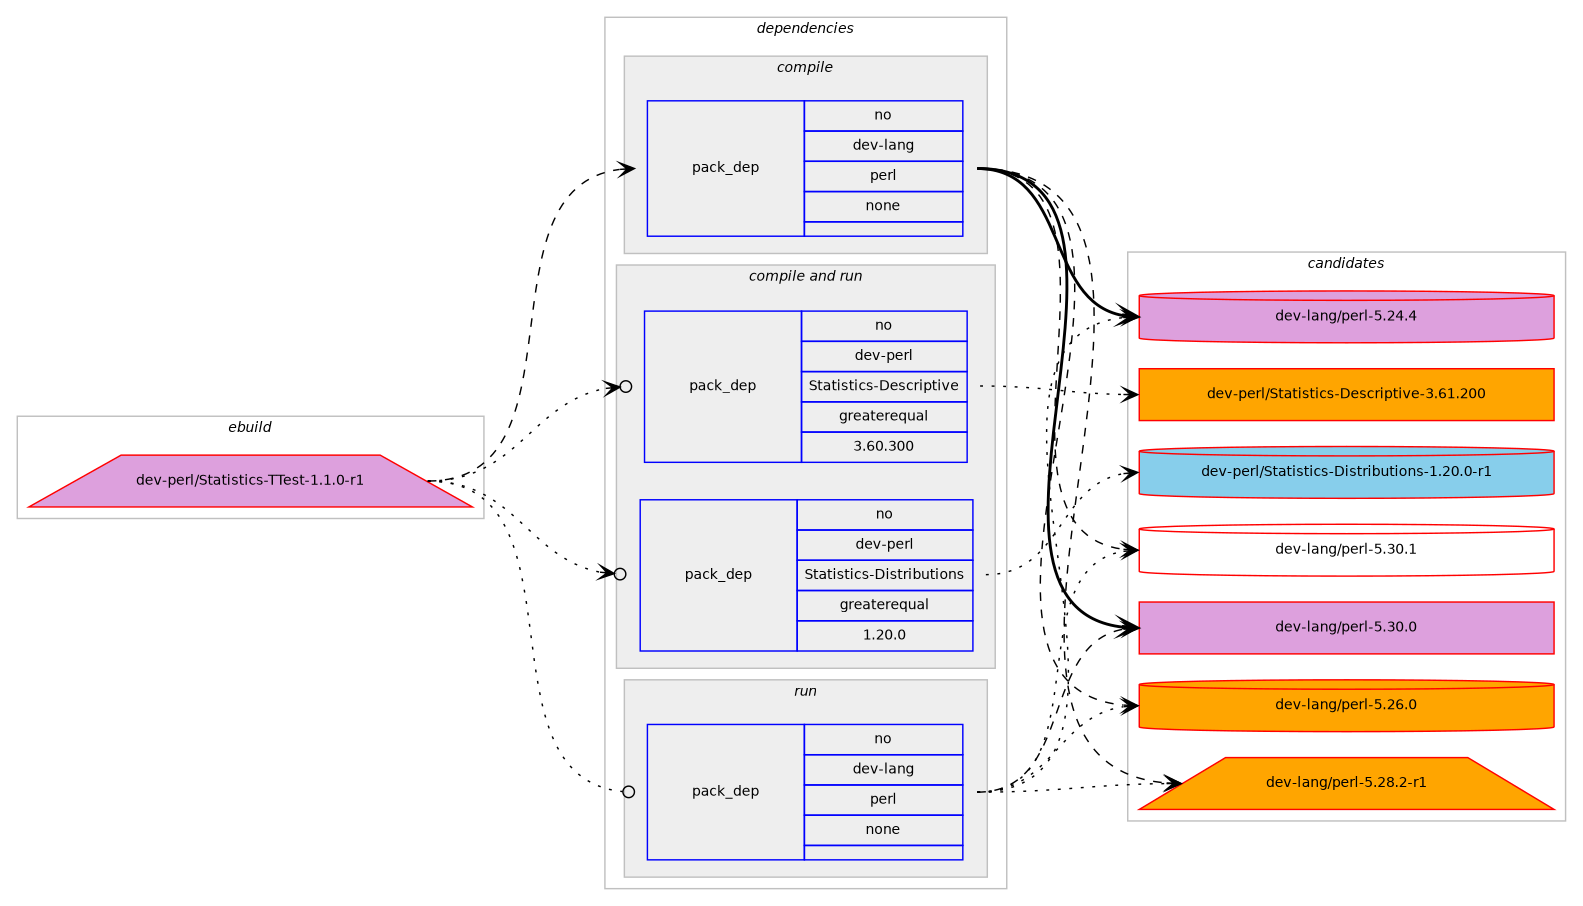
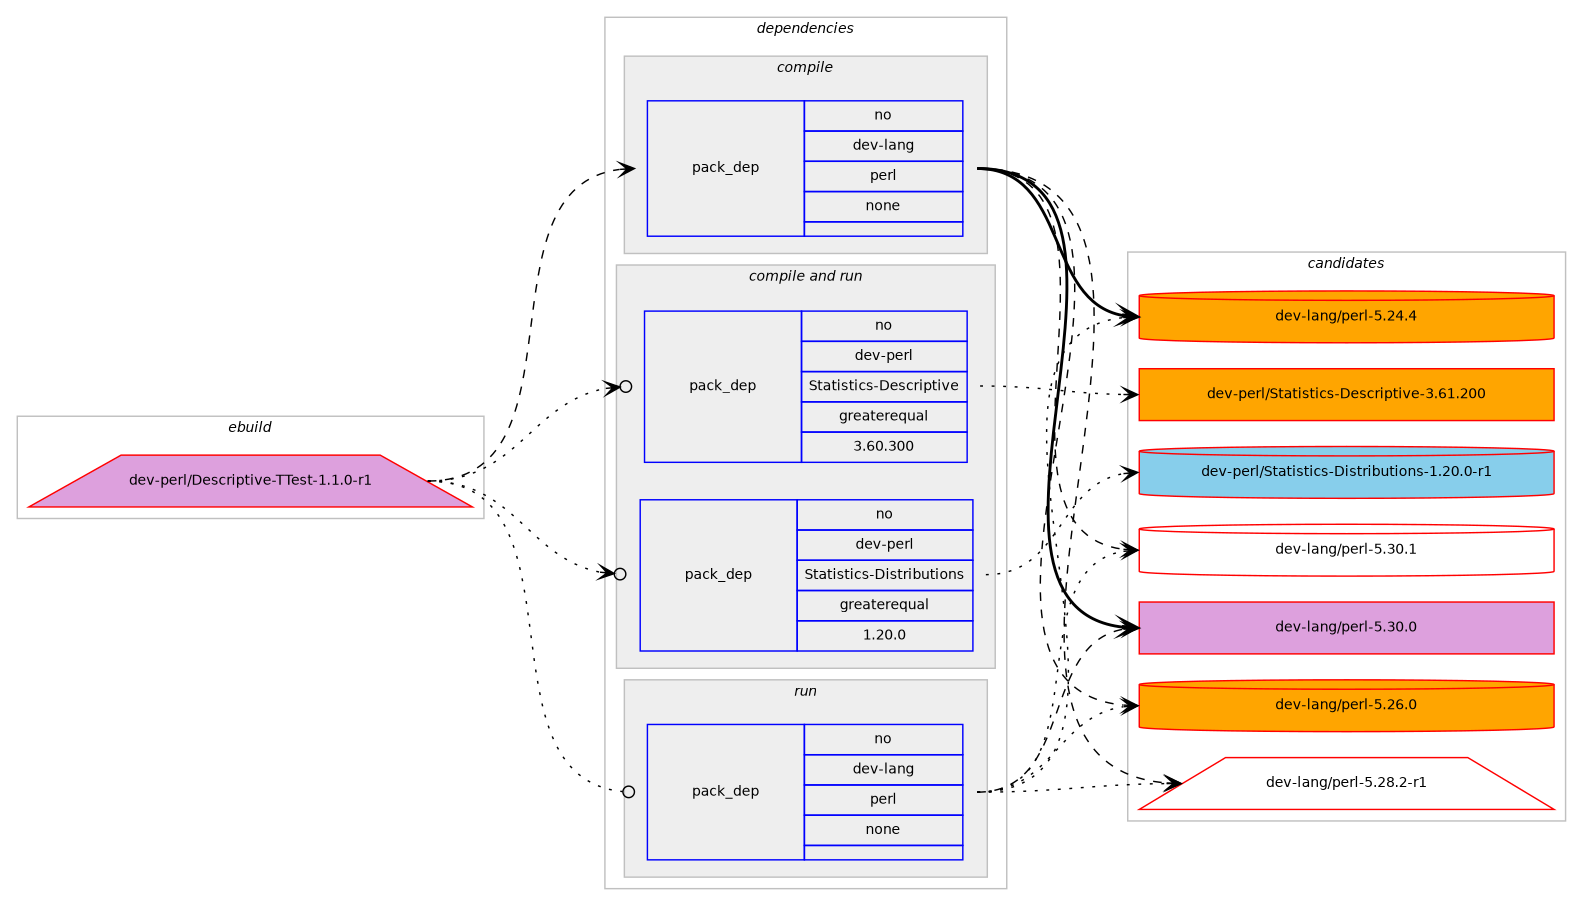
node "dev-lang/perl-5.24.4": fillcolor plum -> orange
node "dev-perl/Statistics-TTest-1.1.0-r1": label "dev-perl/Statistics-TTest-1.1.0-r1" -> "dev-perl/Descriptive-TTest-1.1.0-r1"
node "dev-lang/perl-5.28.2-r1": fillcolor orange -> white
